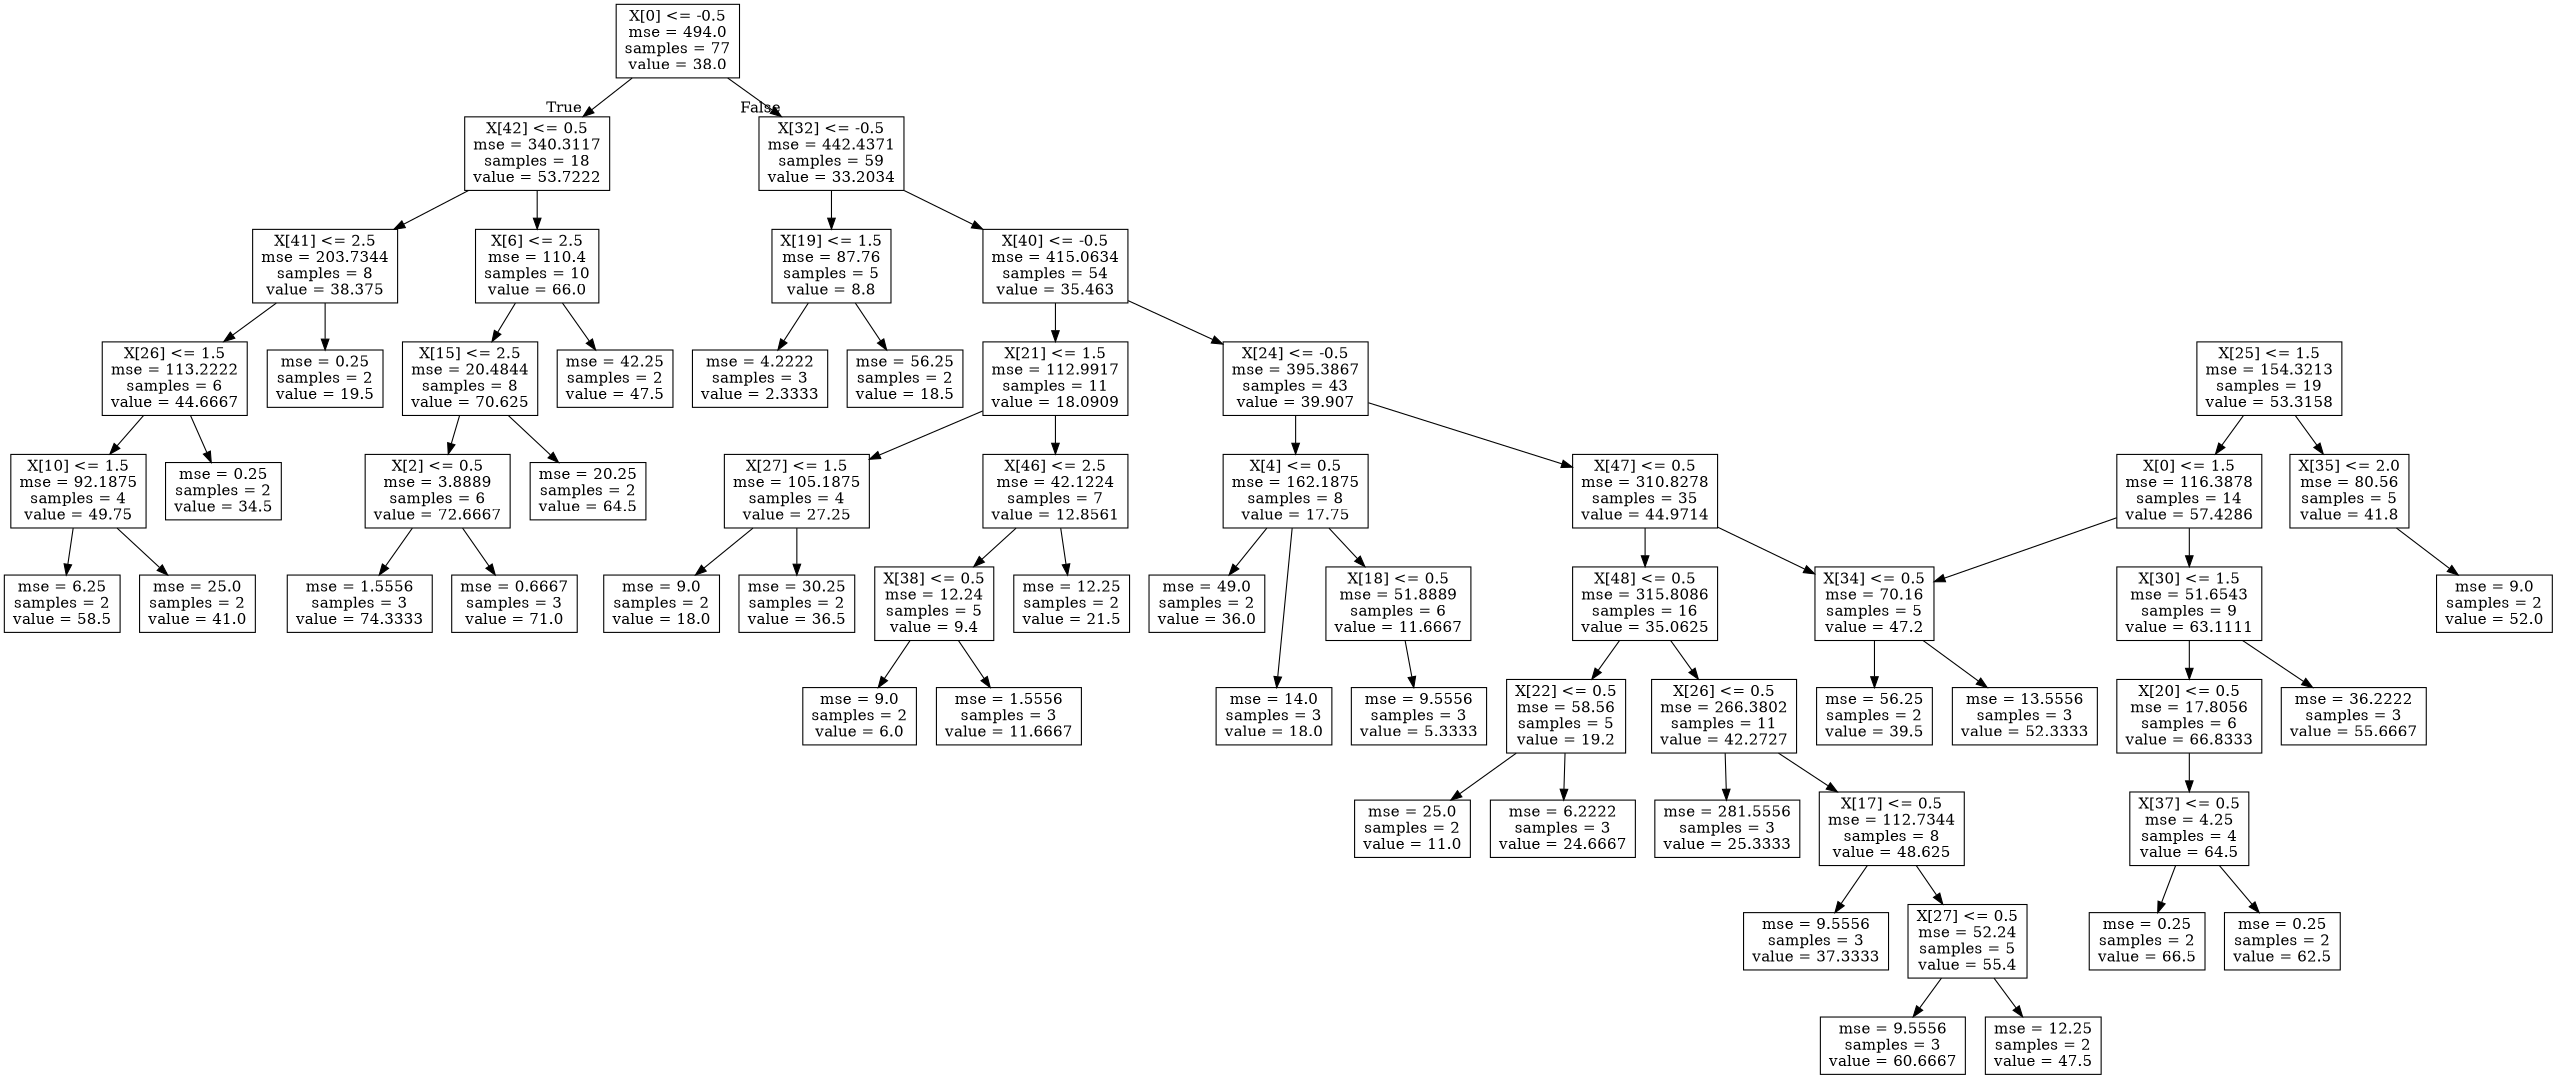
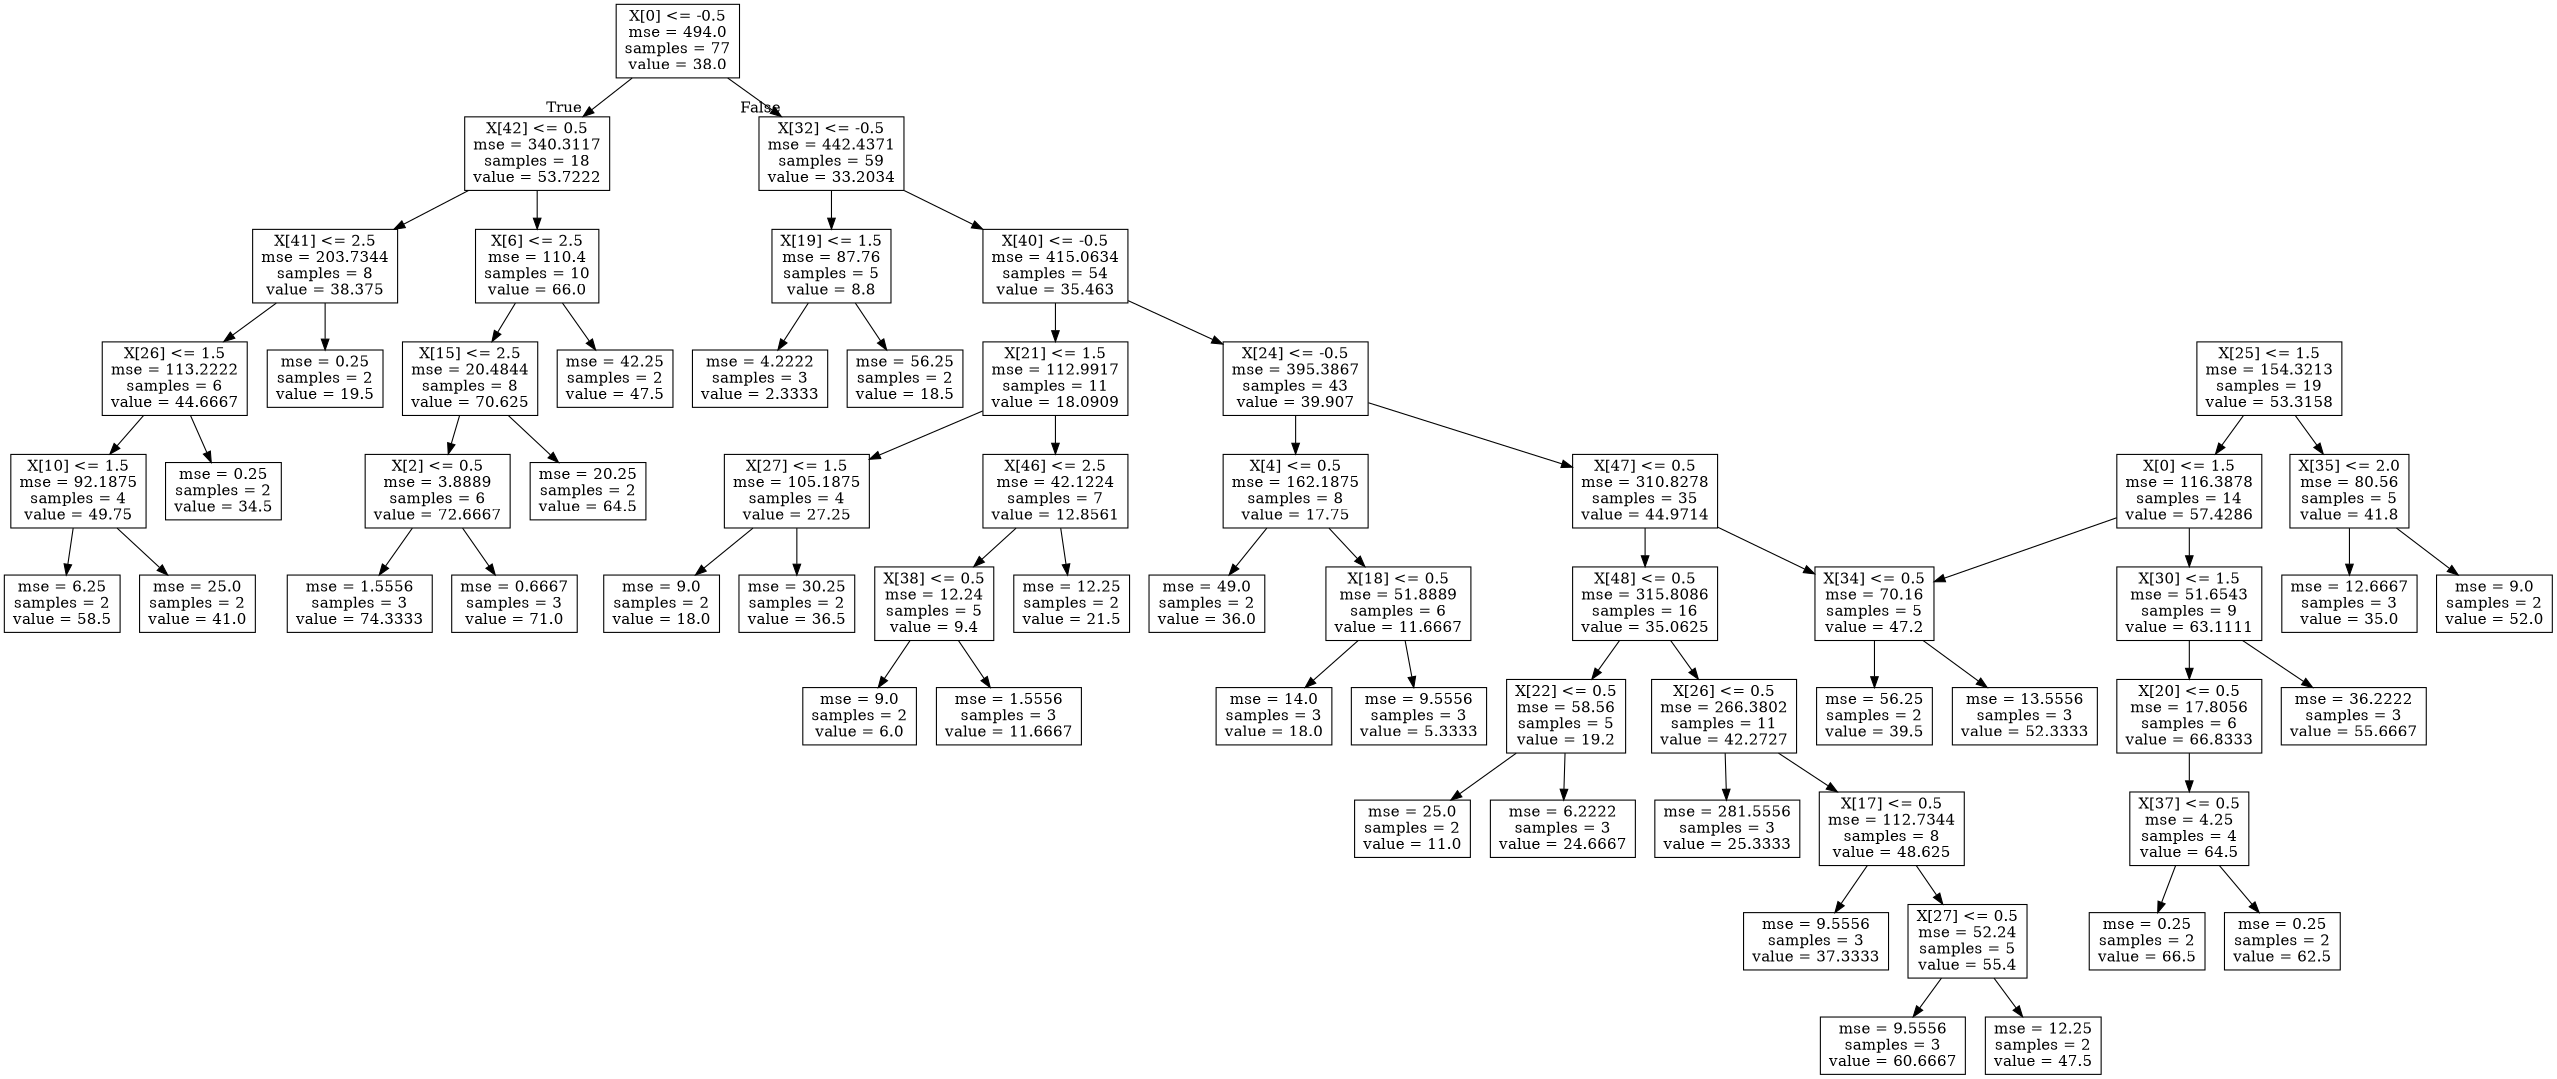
edge "X[4] <= 0.5 mse = 162.1875 samples = 8 value = 17.75" -> "mse = 14.0 samples = 3 value = 18.0": now "X[18] <= 0.5 mse = 51.8889 samples = 6 value = 11.6667" -> "mse = 14.0 samples = 3 value = 18.0"
node "mse = 12.6667 samples = 3 value = 35.0": added
